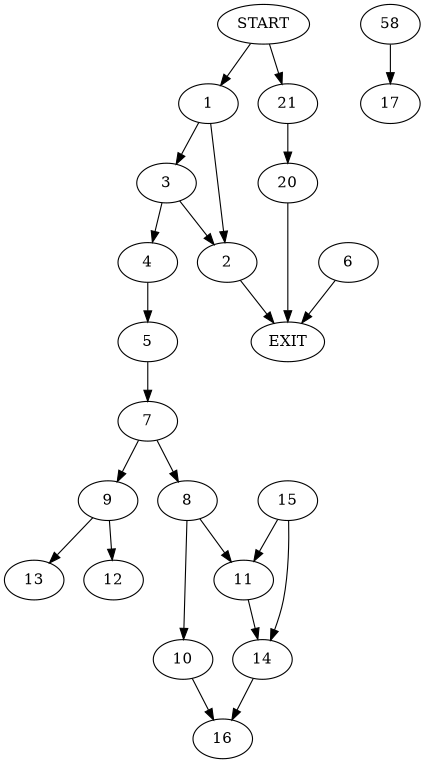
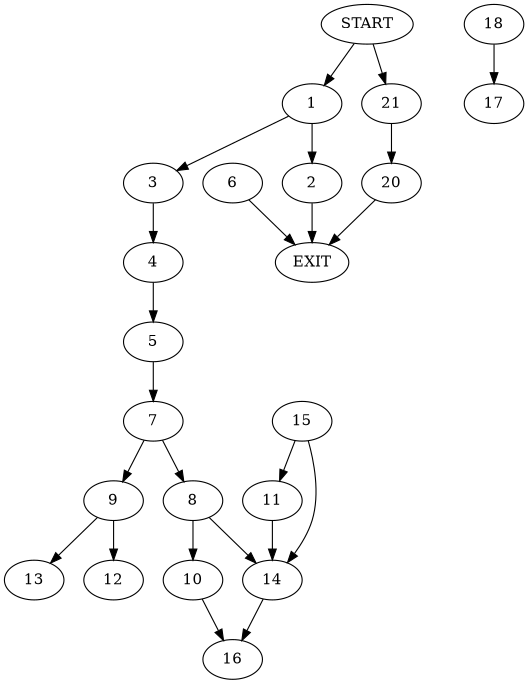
node "58": label "58" -> "18"
edge "3" -> "2": removed
edge "8" -> "11": now "8" -> "14"
